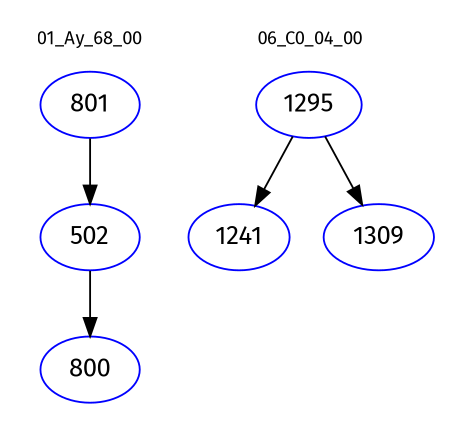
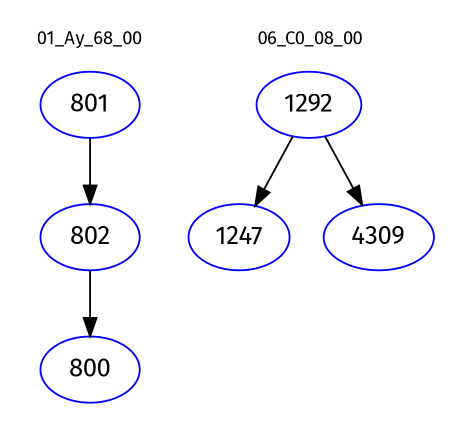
cluster "06_C0_04_00": label "06_C0_04_00" -> "06_C0_08_00"
node "1295": label "1295" -> "1292"
node "502": label "502" -> "802"
node "1241": label "1241" -> "1247"
node "1309": label "1309" -> "4309"
